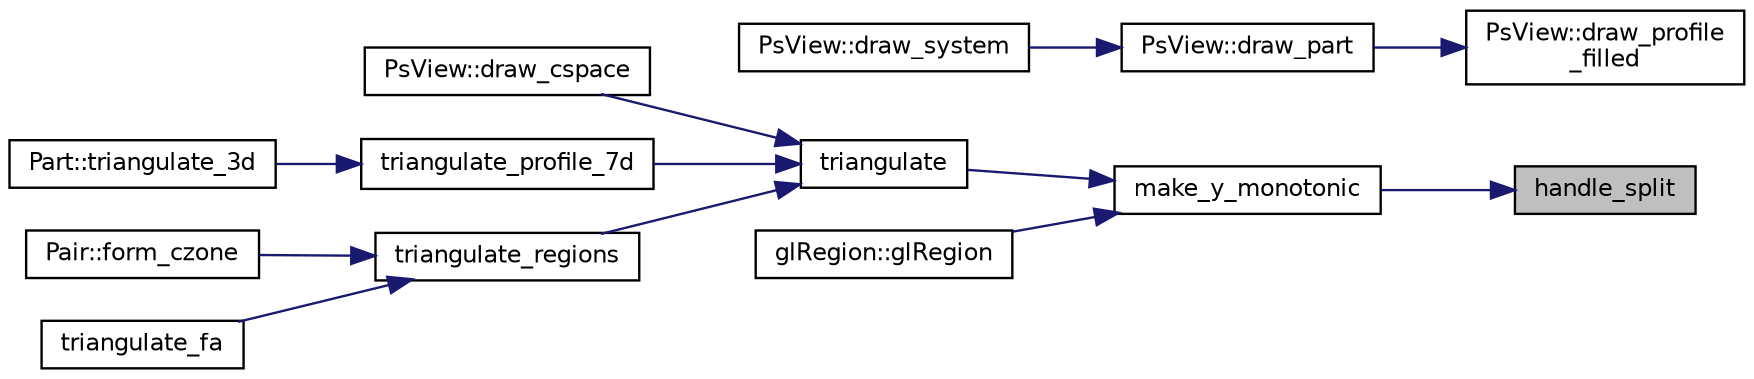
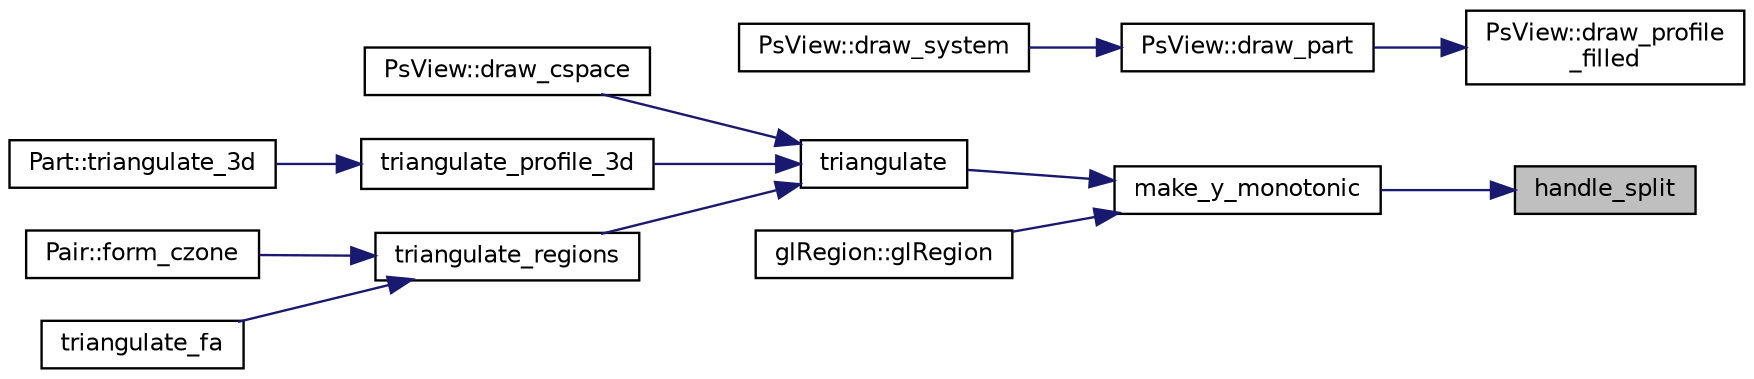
node "triangulate_profile_7d": label "triangulate_profile_7d" -> "triangulate_profile_3d"
